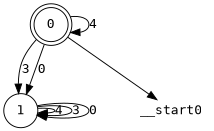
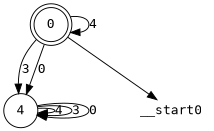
node "1": label "1" -> "4"
